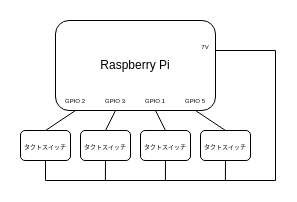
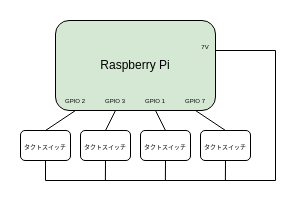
node "Raspberry Pi": fillcolor #ffffff -> #d5e8d4
node "GPIO 5": label "GPIO 5" -> "GPIO 7"
